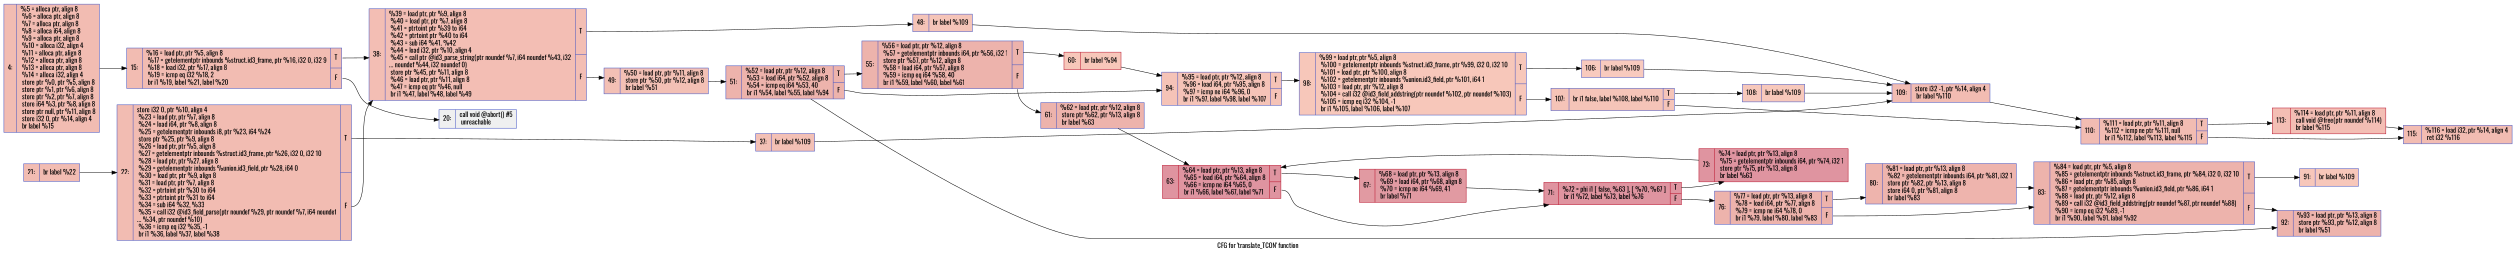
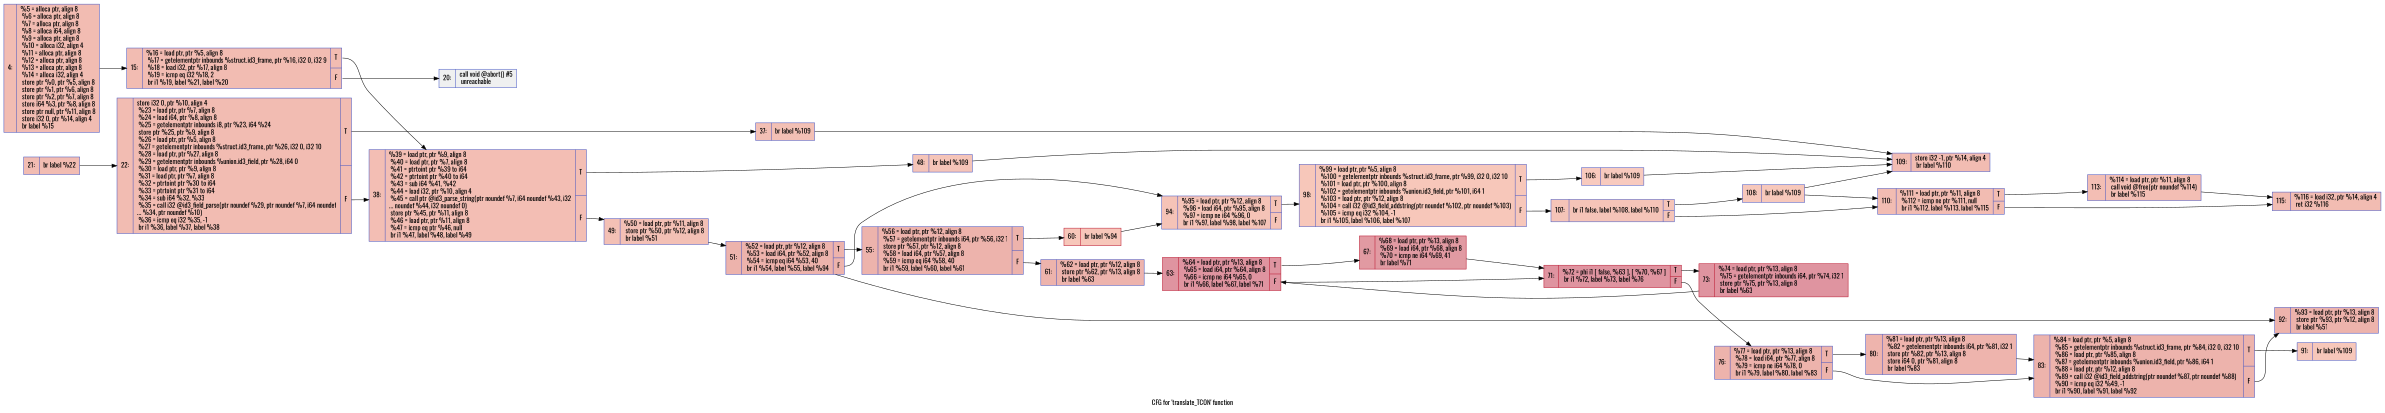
edge "109:" -> "110:": now "108:" -> "110:"
node "113:": color #b70d28ff -> #3d50c3ff
node "83:": text "%90 = icmp eq i32 %89, -1" -> "%90 = icmp eq i32 %49, -1"
